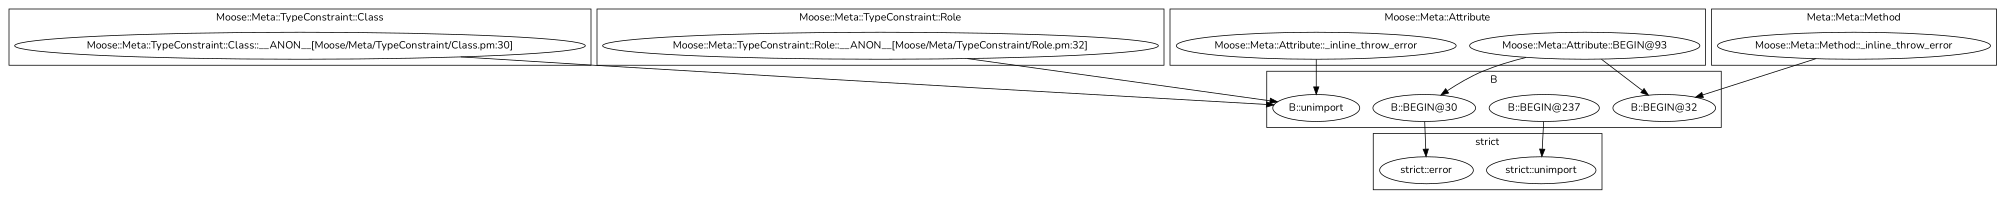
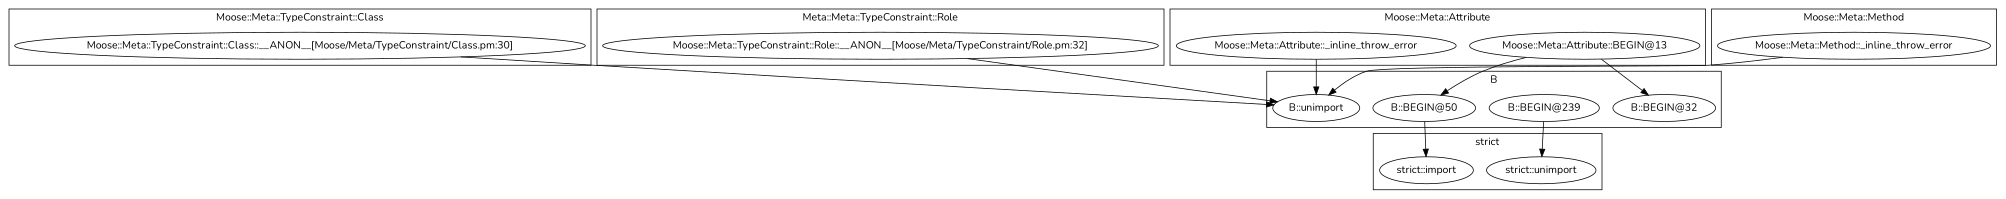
cluster "Moose::Meta::TypeConstraint::Role": label "Moose::Meta::TypeConstraint::Role" -> "Meta::Meta::TypeConstraint::Role"
cluster "Meta::Meta::Method": label "Meta::Meta::Method" -> "Moose::Meta::Method"
node "Moose::Meta::Attribute::BEGIN@93": label "Moose::Meta::Attribute::BEGIN@93" -> "Moose::Meta::Attribute::BEGIN@13"
edge "Moose::Meta::Method::_inline_throw_error" -> "B::BEGIN@32": now "Moose::Meta::Method::_inline_throw_error" -> "B::unimport"
node "B::BEGIN@30": label "B::BEGIN@30" -> "B::BEGIN@50"
node "B::BEGIN@237": label "B::BEGIN@237" -> "B::BEGIN@239"
node "strict::error": label "strict::error" -> "strict::import"
